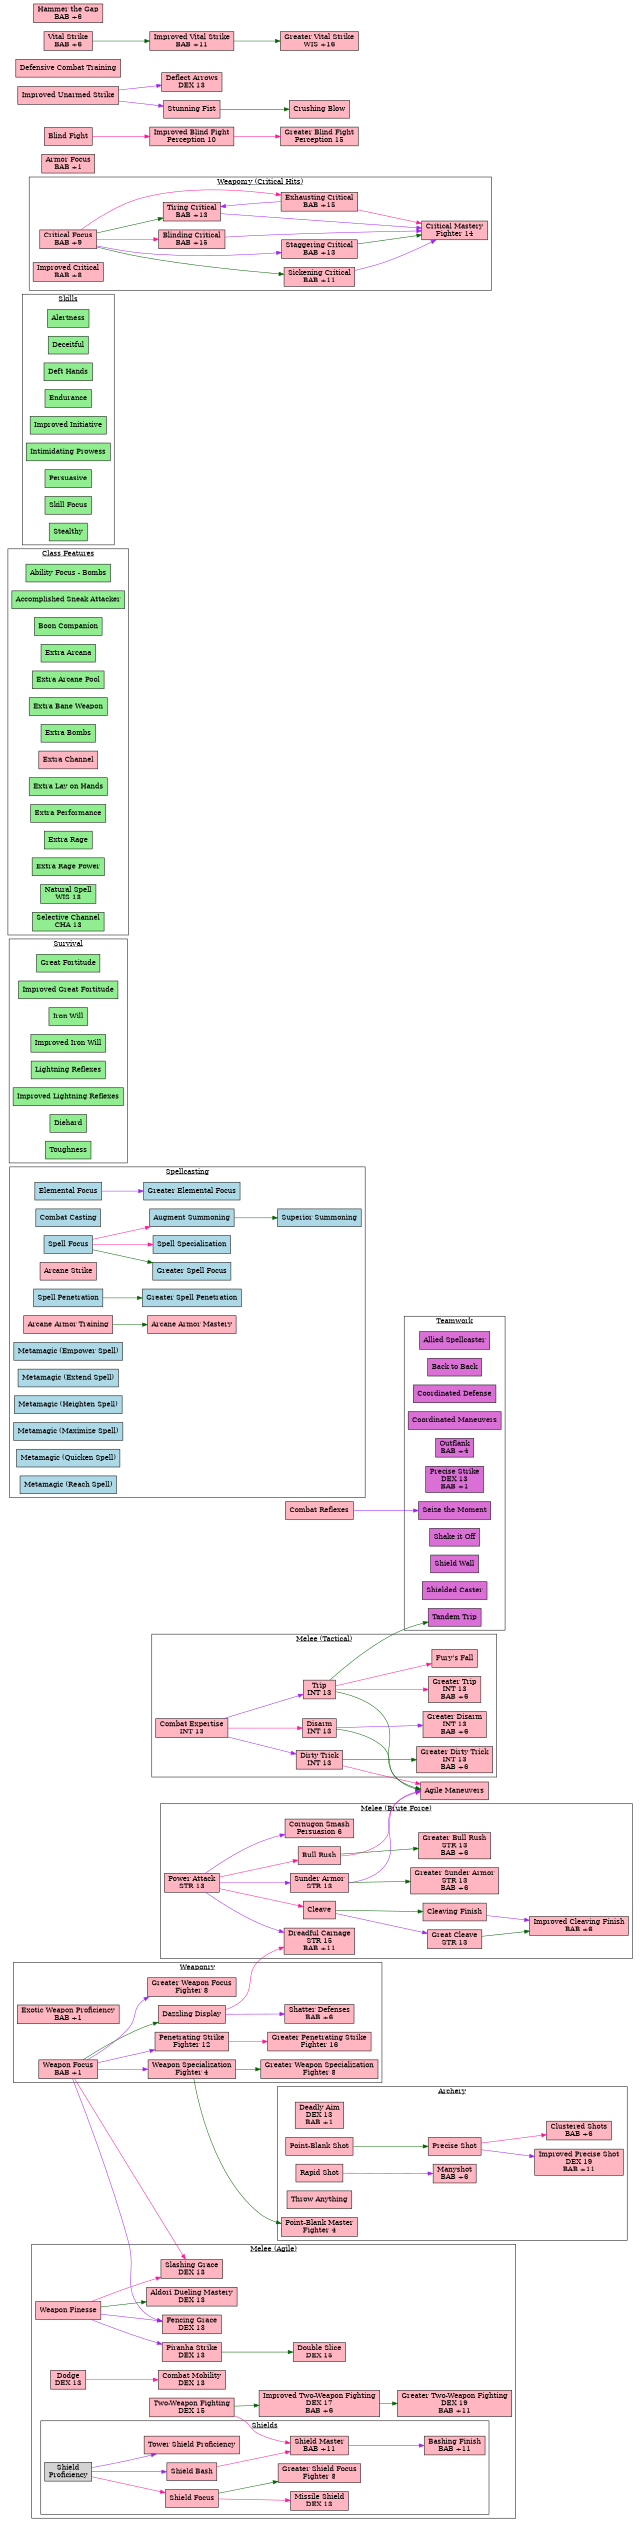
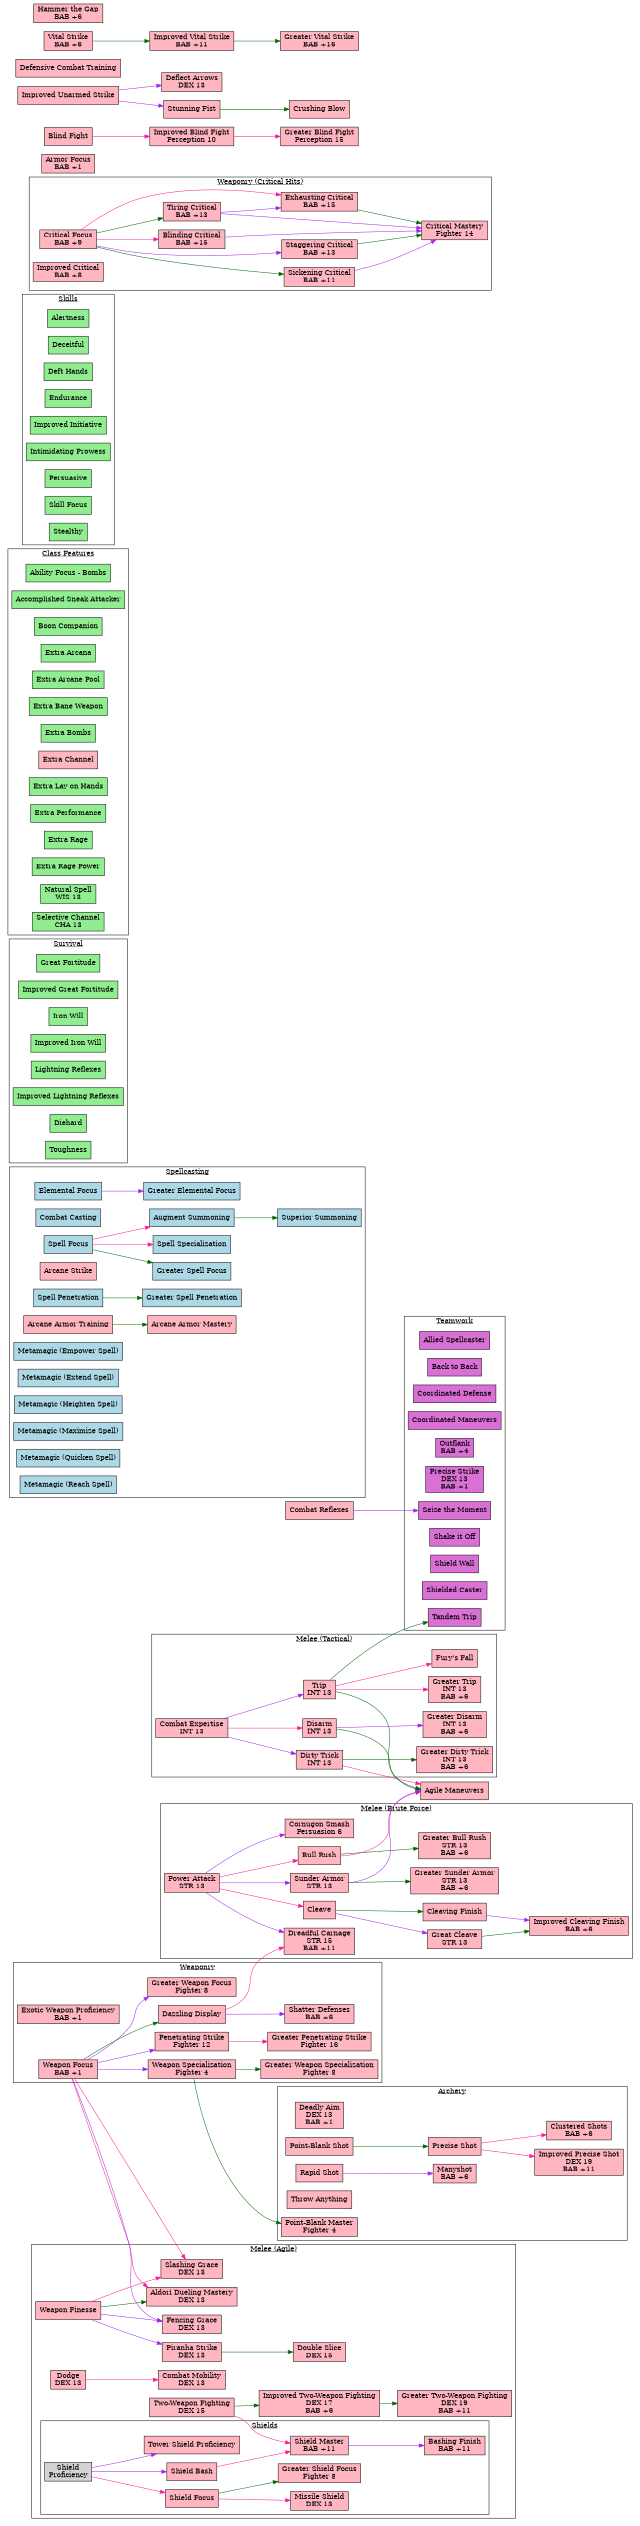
node "Greater Vital Strike": text "WIS +16" -> "BAB +16"
edge "Exhausting Critical" -> "Tiring Critical": reversed
edge "Exhausting Critical" -> "Critical Mastery": color deeppink -> darkgreen
edge "Precise Shot" -> "Improved Precise Shot": color purple -> deeppink
edge "Weapon Focus" -> "Aldori Dueling Mastery": added
